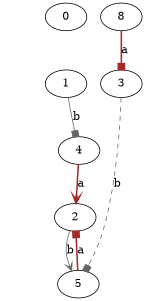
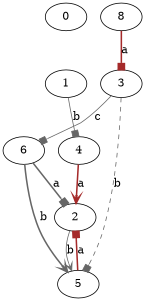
node "6": added
